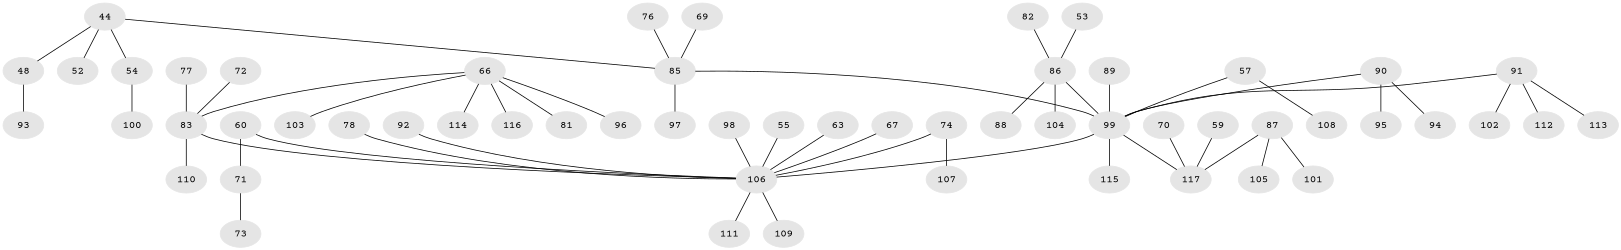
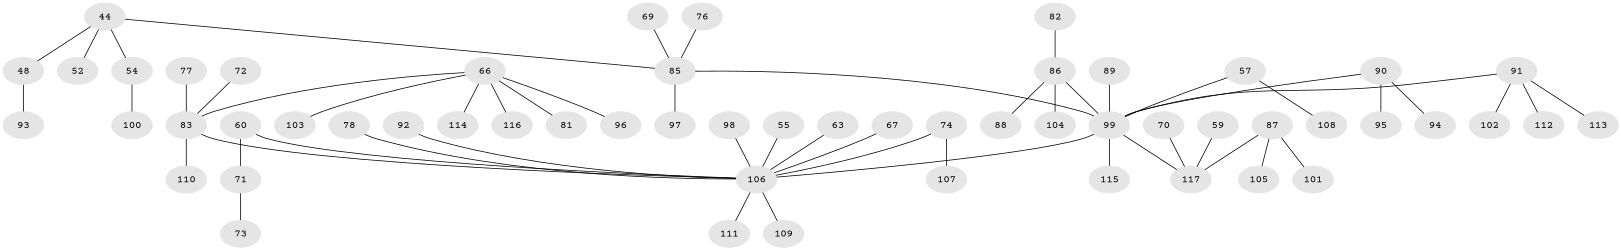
node "53": removed
